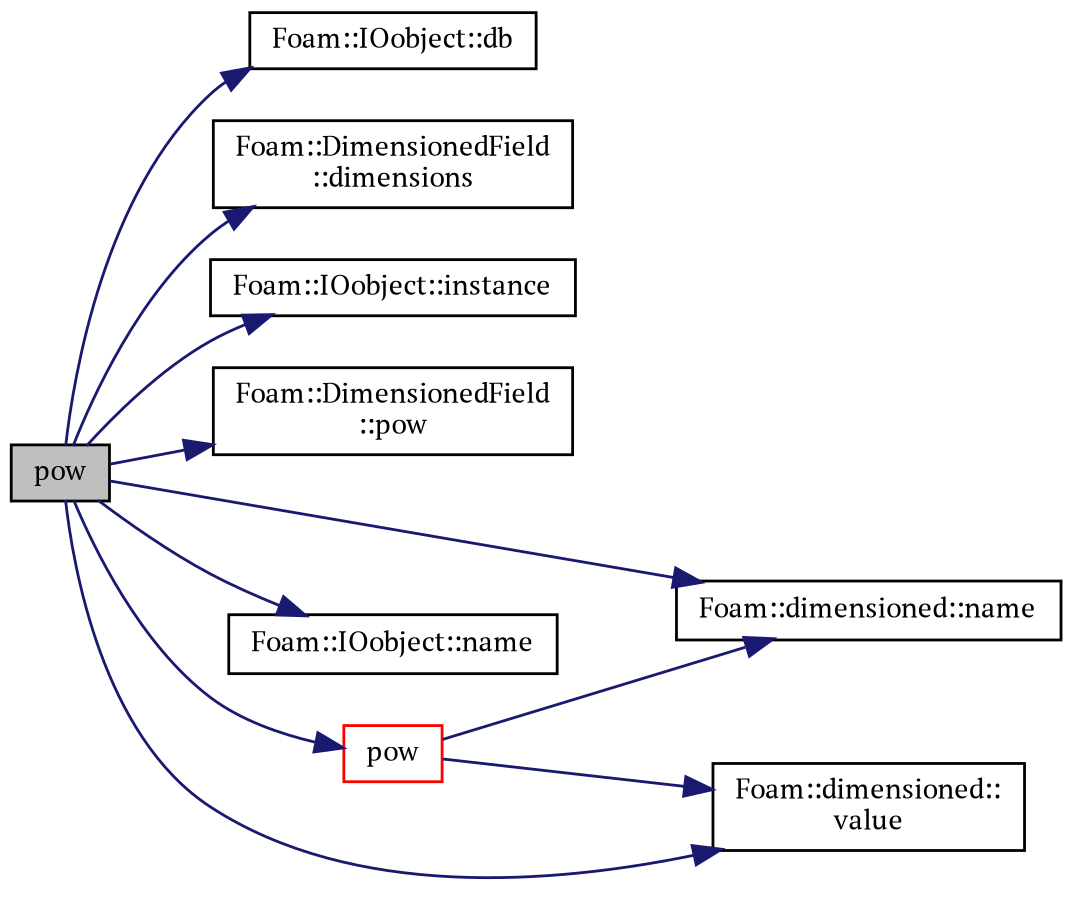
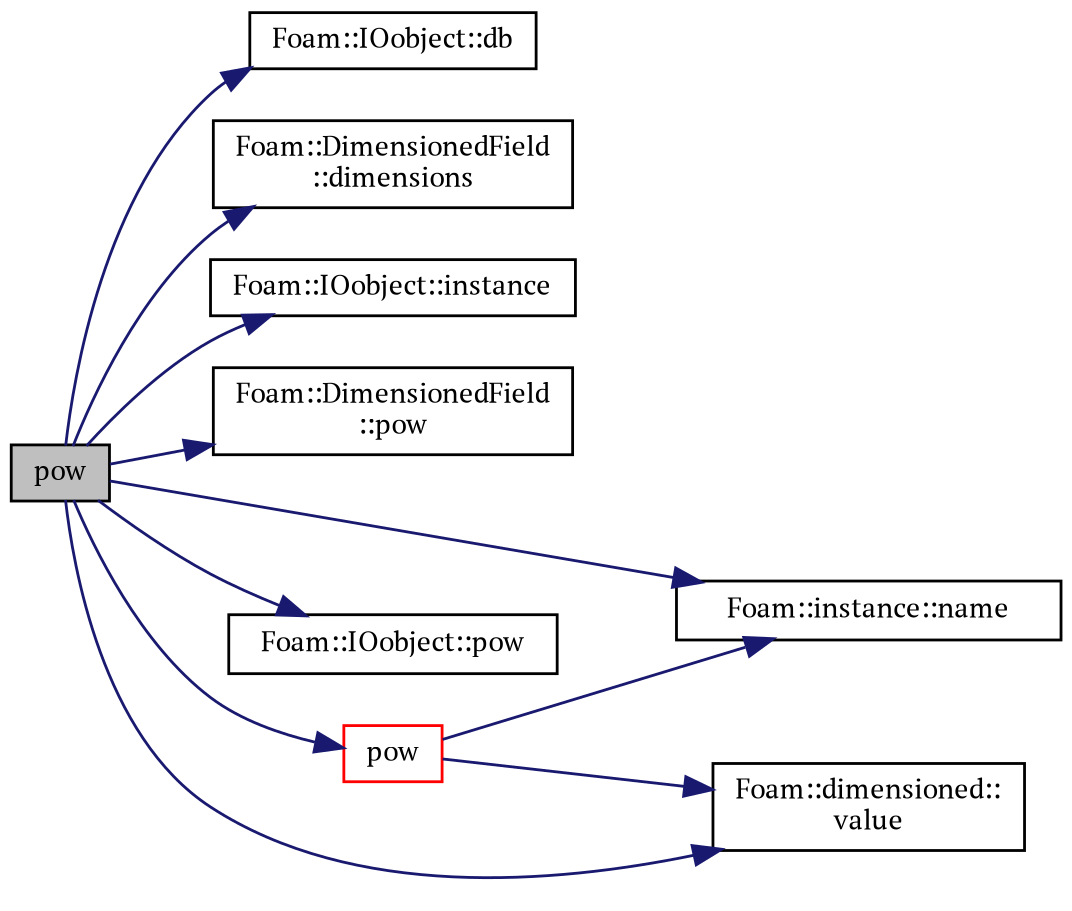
node "Foam::dimensioned::name": label "Foam::dimensioned::name" -> "Foam::instance::name"
node "Foam::IOobject::name": label "Foam::IOobject::name" -> "Foam::IOobject::pow"
